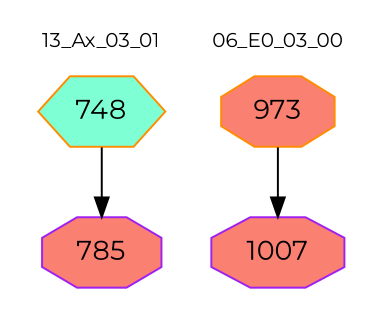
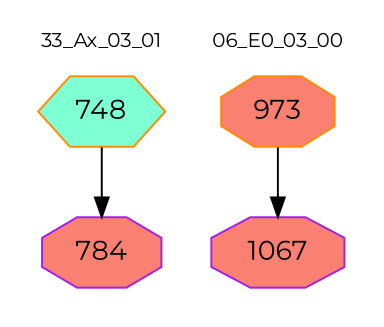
cluster "13_Ax_03_01": label "13_Ax_03_01" -> "33_Ax_03_01"
node "785": label "785" -> "784"
node "1007": label "1007" -> "1067"
